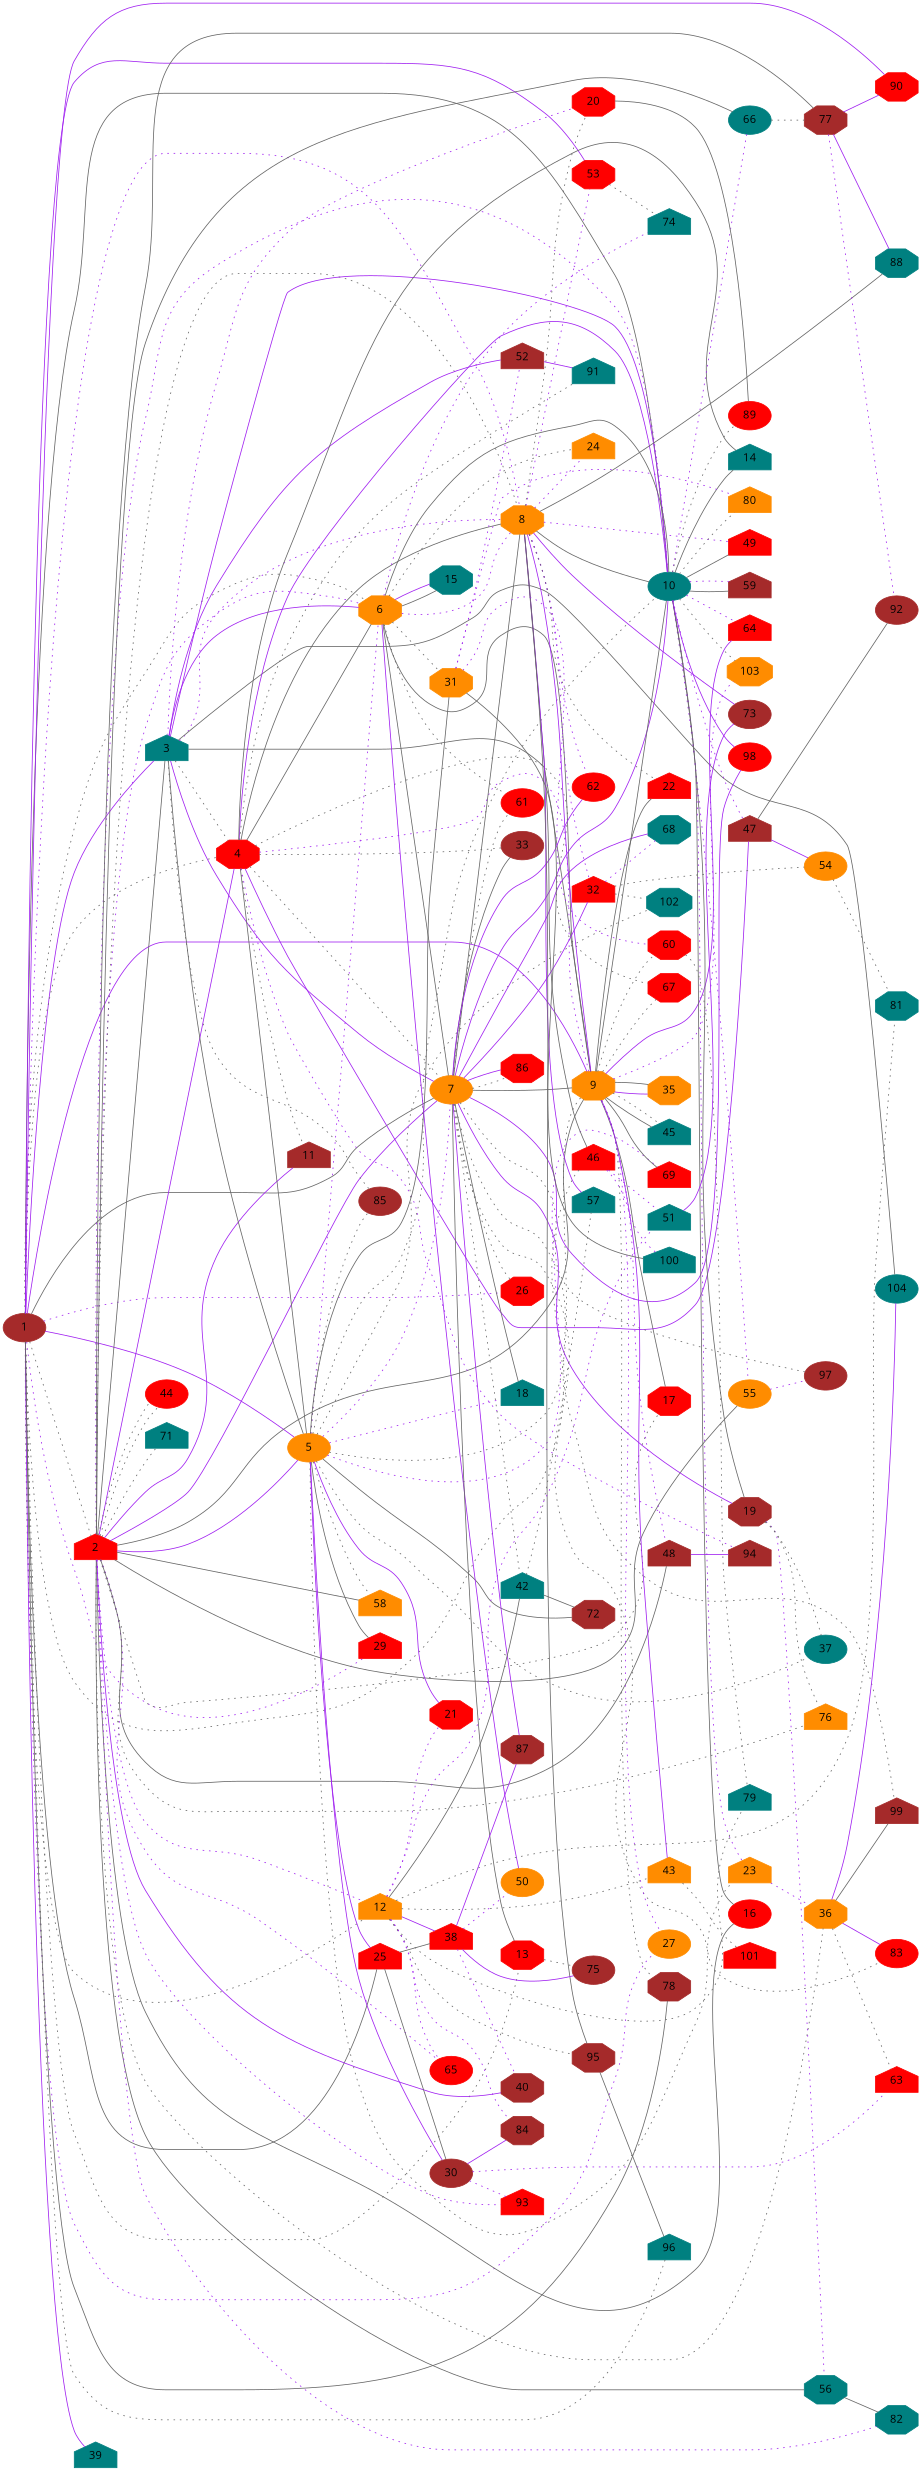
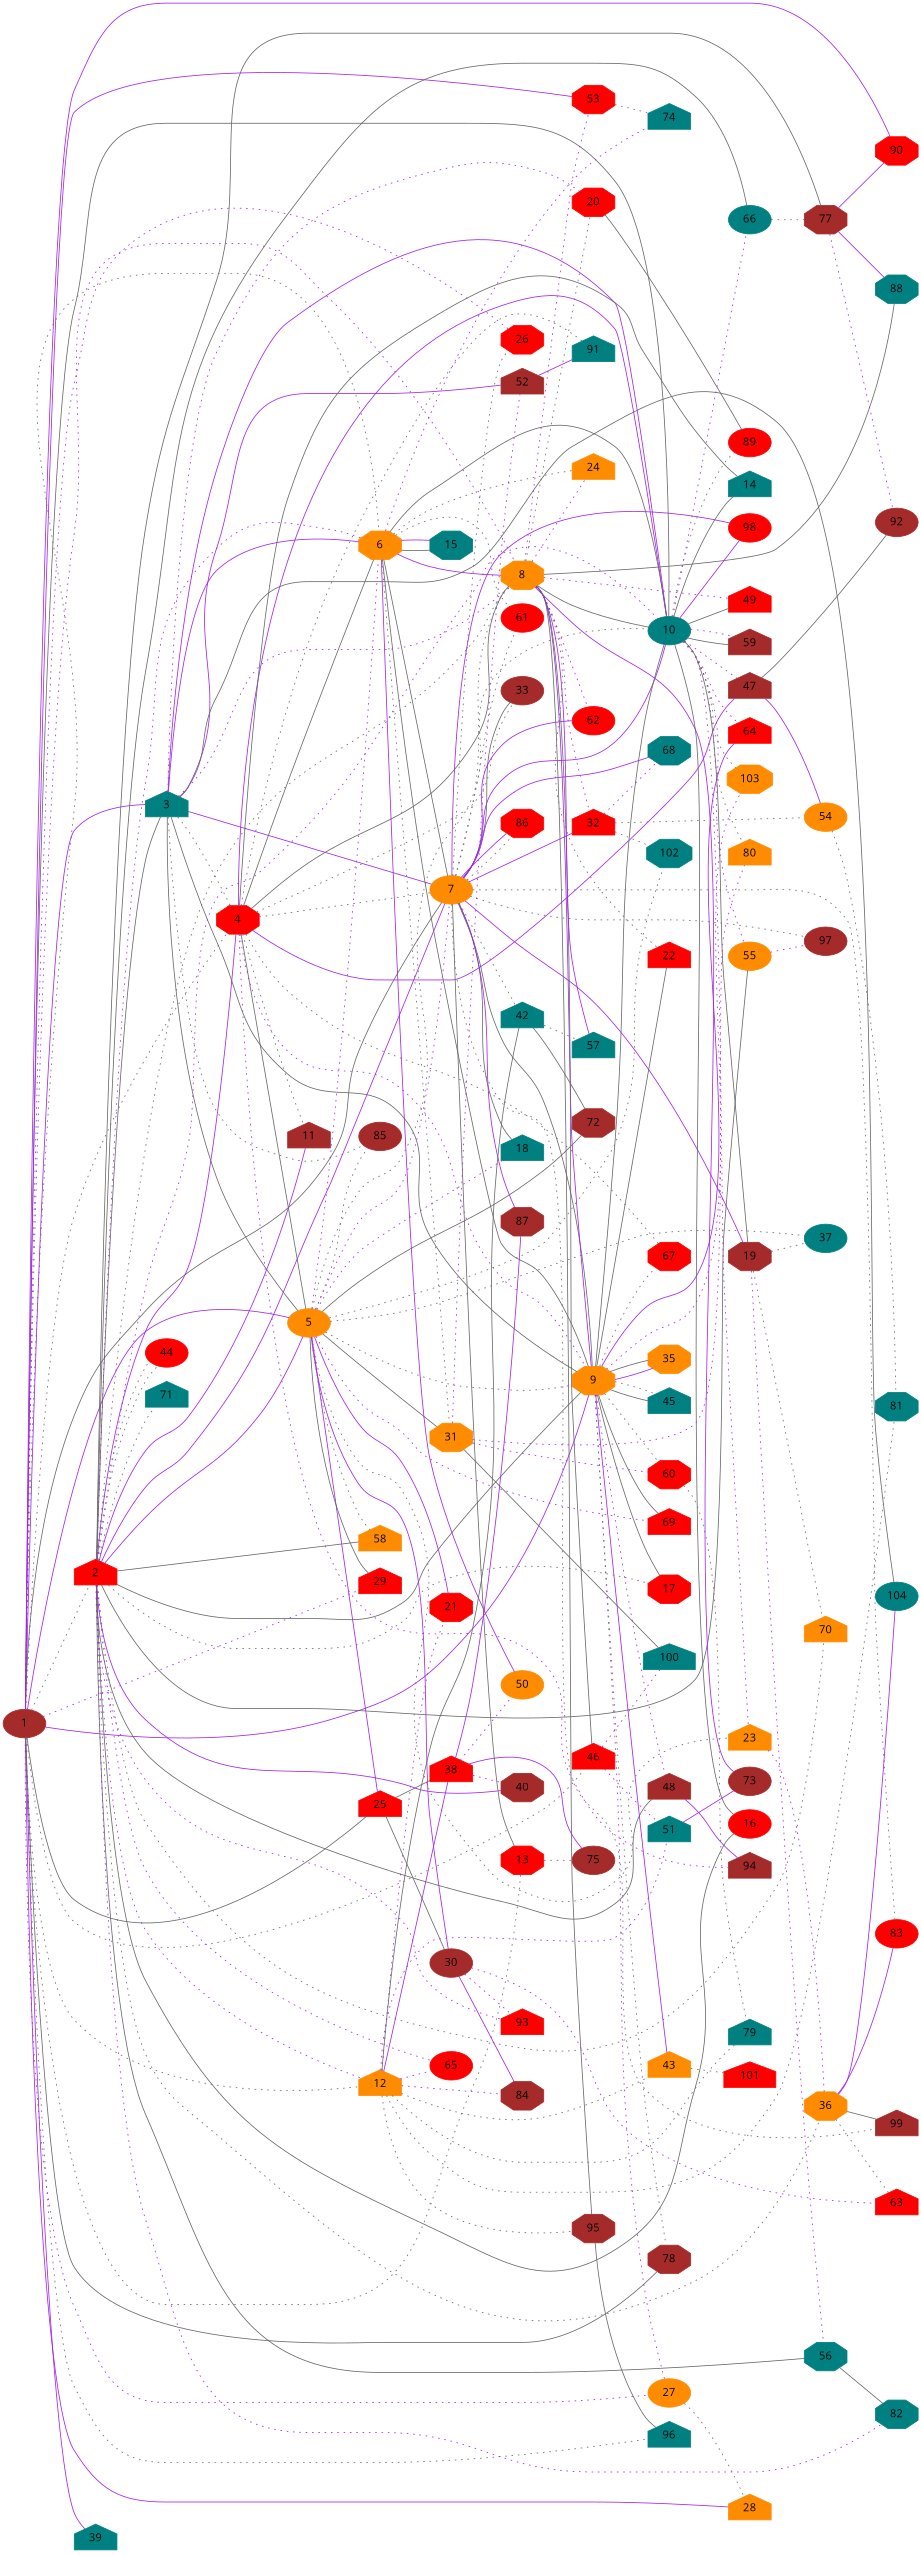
edge "8" -- "6": style dotted -> solid
edge "8" -- "7": style solid -> dotted
node "76": label "76" -> "70"
node "28": added
